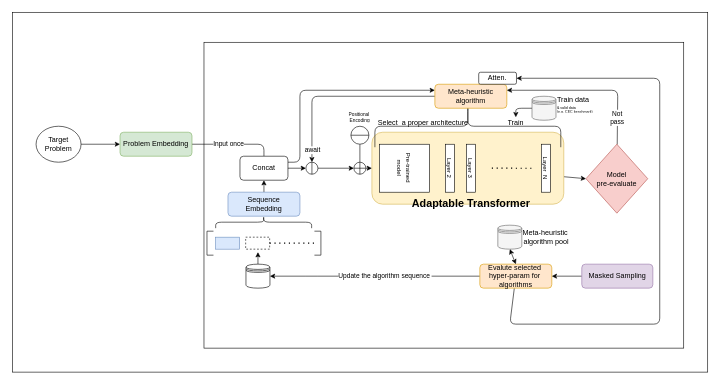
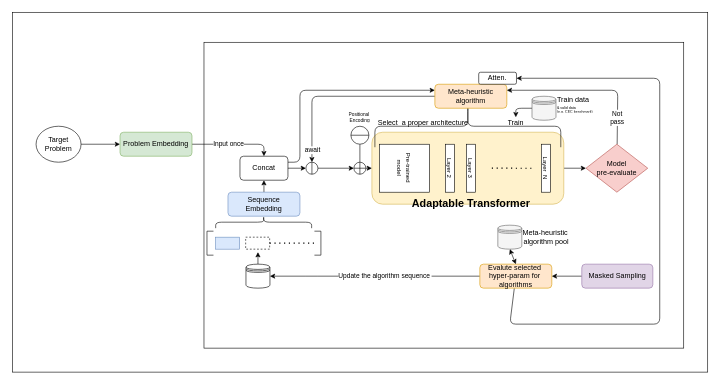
edge "Problem Embedding" -- "Concat": arrowhead none -> classic
node "Model pre-evaluate": size 62x69 -> 62x48
